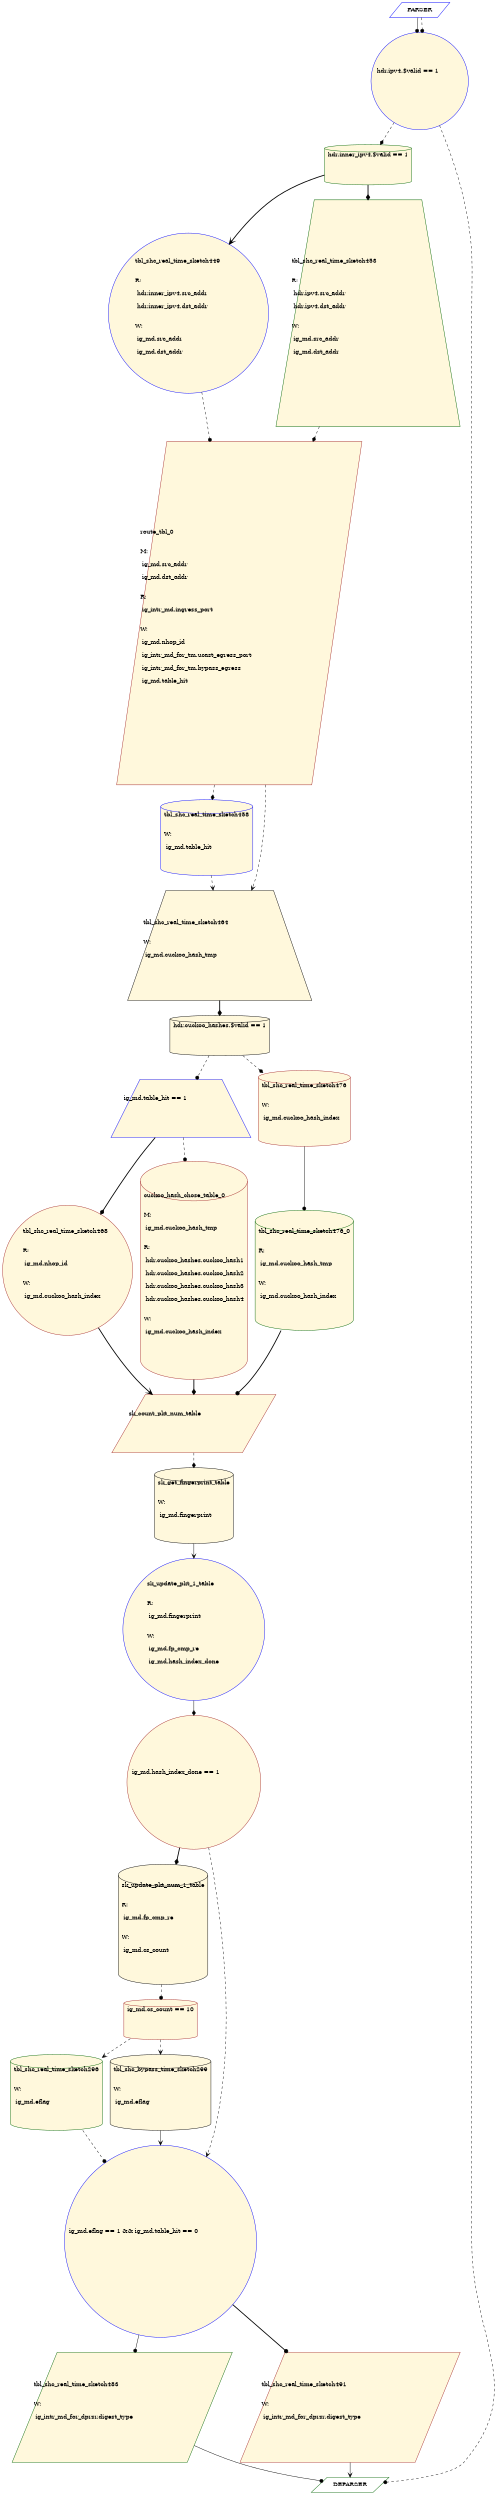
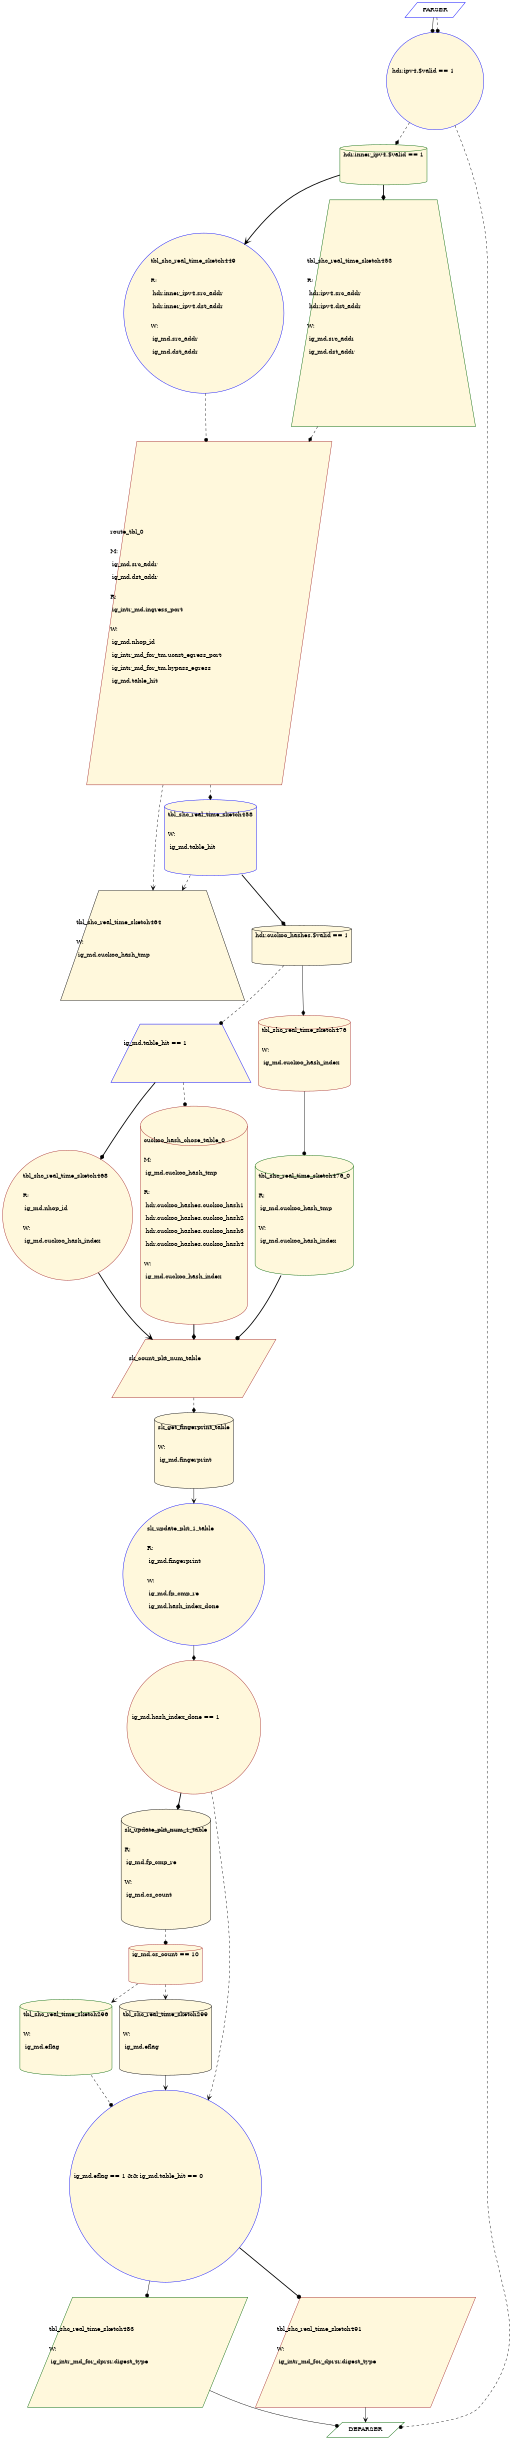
edge "tbl_shc_real_time_sketch464 W: ig_md.cuckoo_hash_tmp" -> "hdr.cuckoo_hashes.$valid == 1": now "tbl_shc_real_time_sketch458 W: ig_md.table_hit" -> "hdr.cuckoo_hashes.$valid == 1"
edge "hdr.cuckoo_hashes.$valid == 1" -> "tbl_shc_real_time_sketch476 W: ig_md.cuckoo_hash_index": style dashed -> solid
node "tbl_shc_bypass_time_sketch299 W: ig_md.eflag": label "tbl_shc_bypass_time_sketch299 W: ig_md.eflag" -> "tbl_shc_real_time_sketch299 W: ig_md.eflag"
